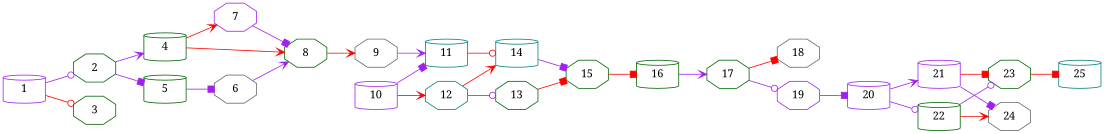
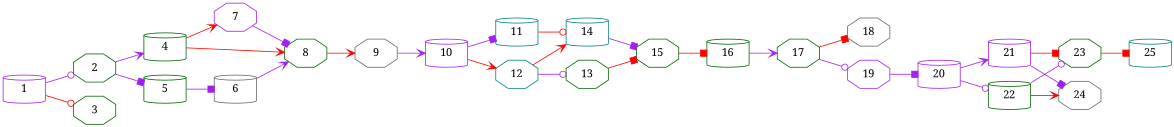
edge "9" -> "11": now "9" -> "10"
node "6": shape octagon -> cylinder
